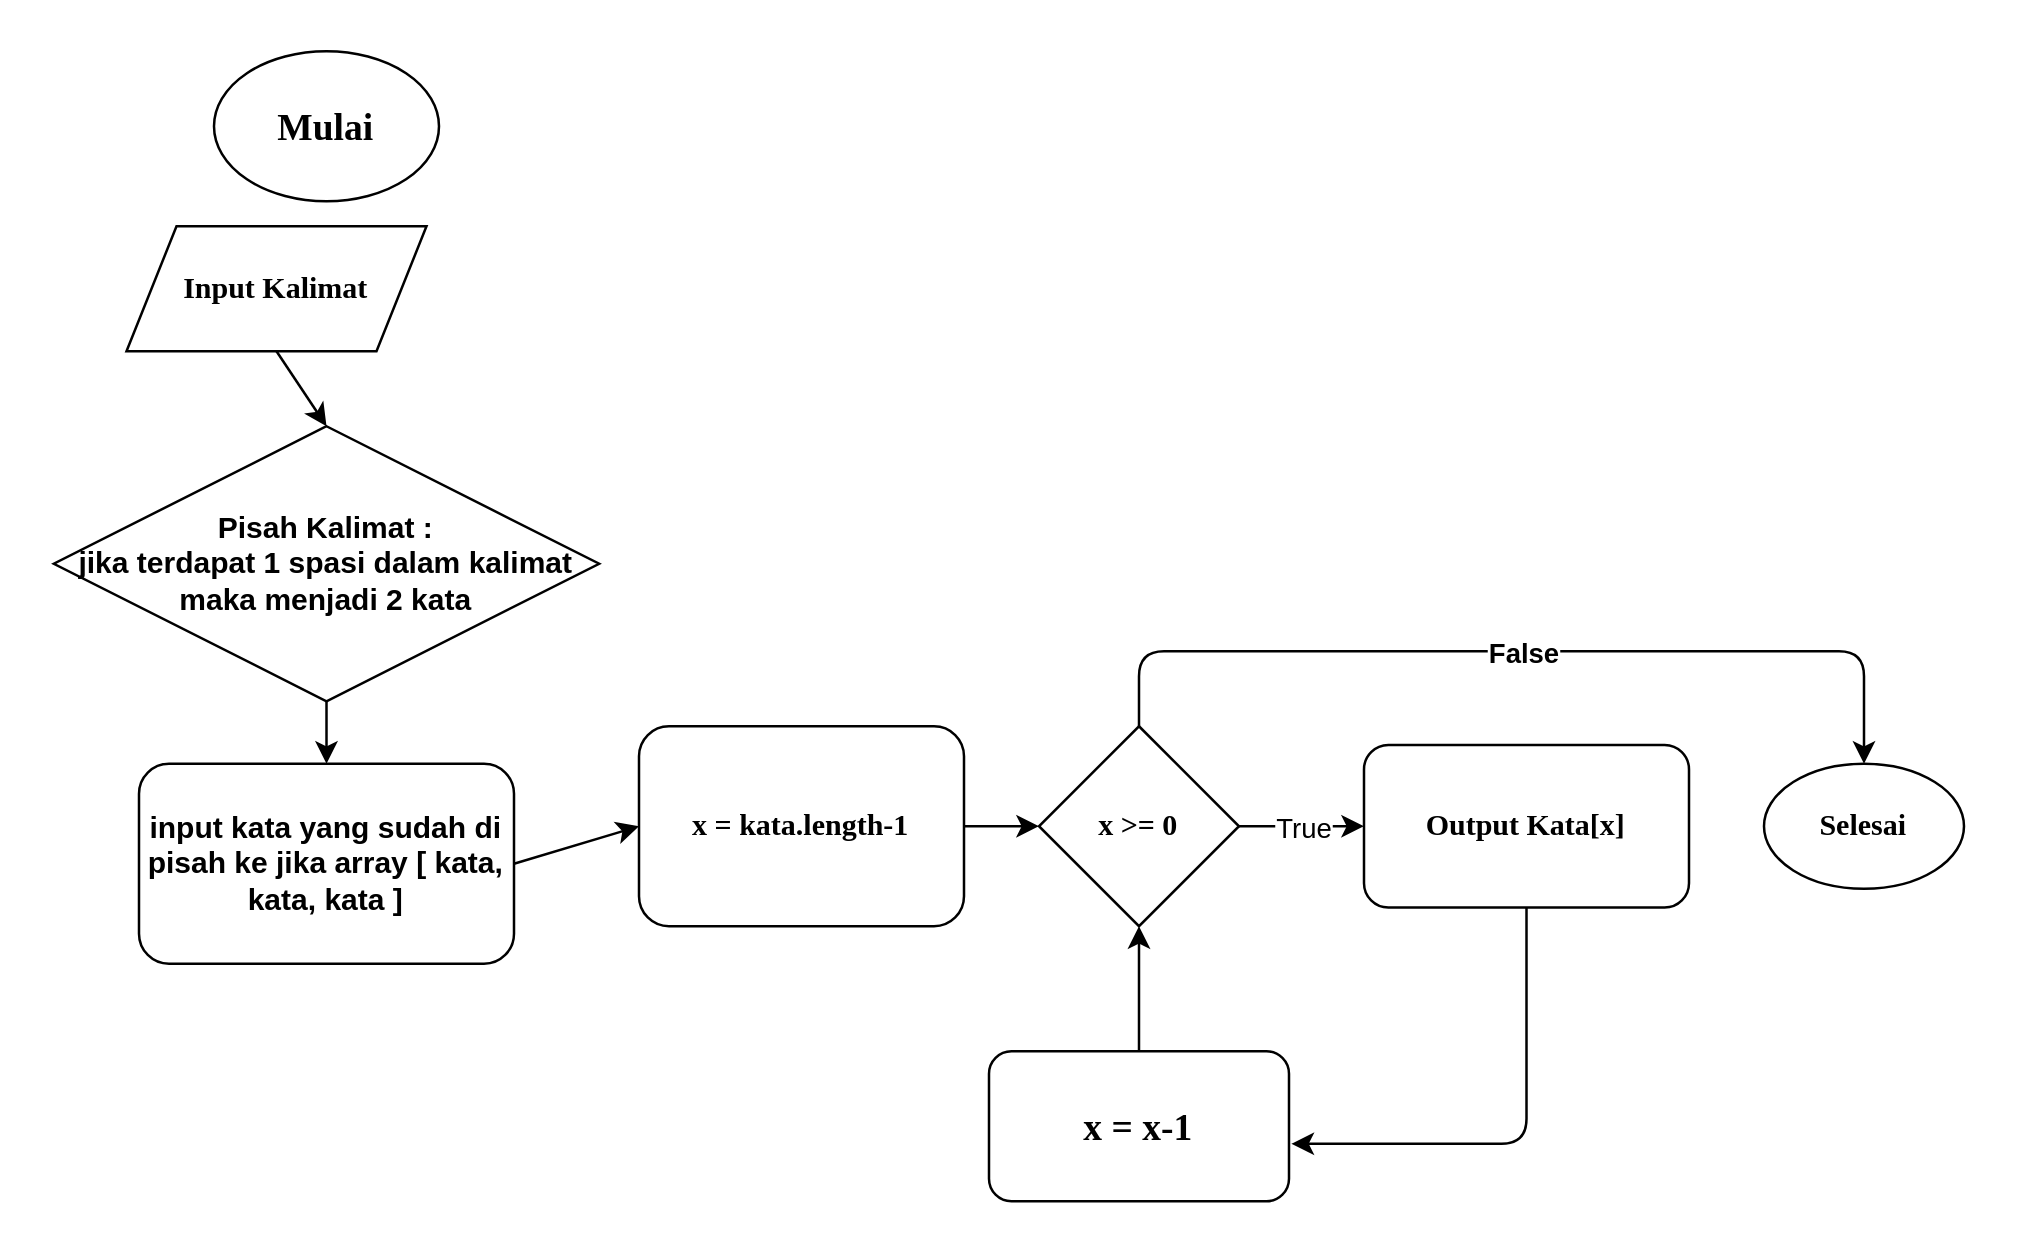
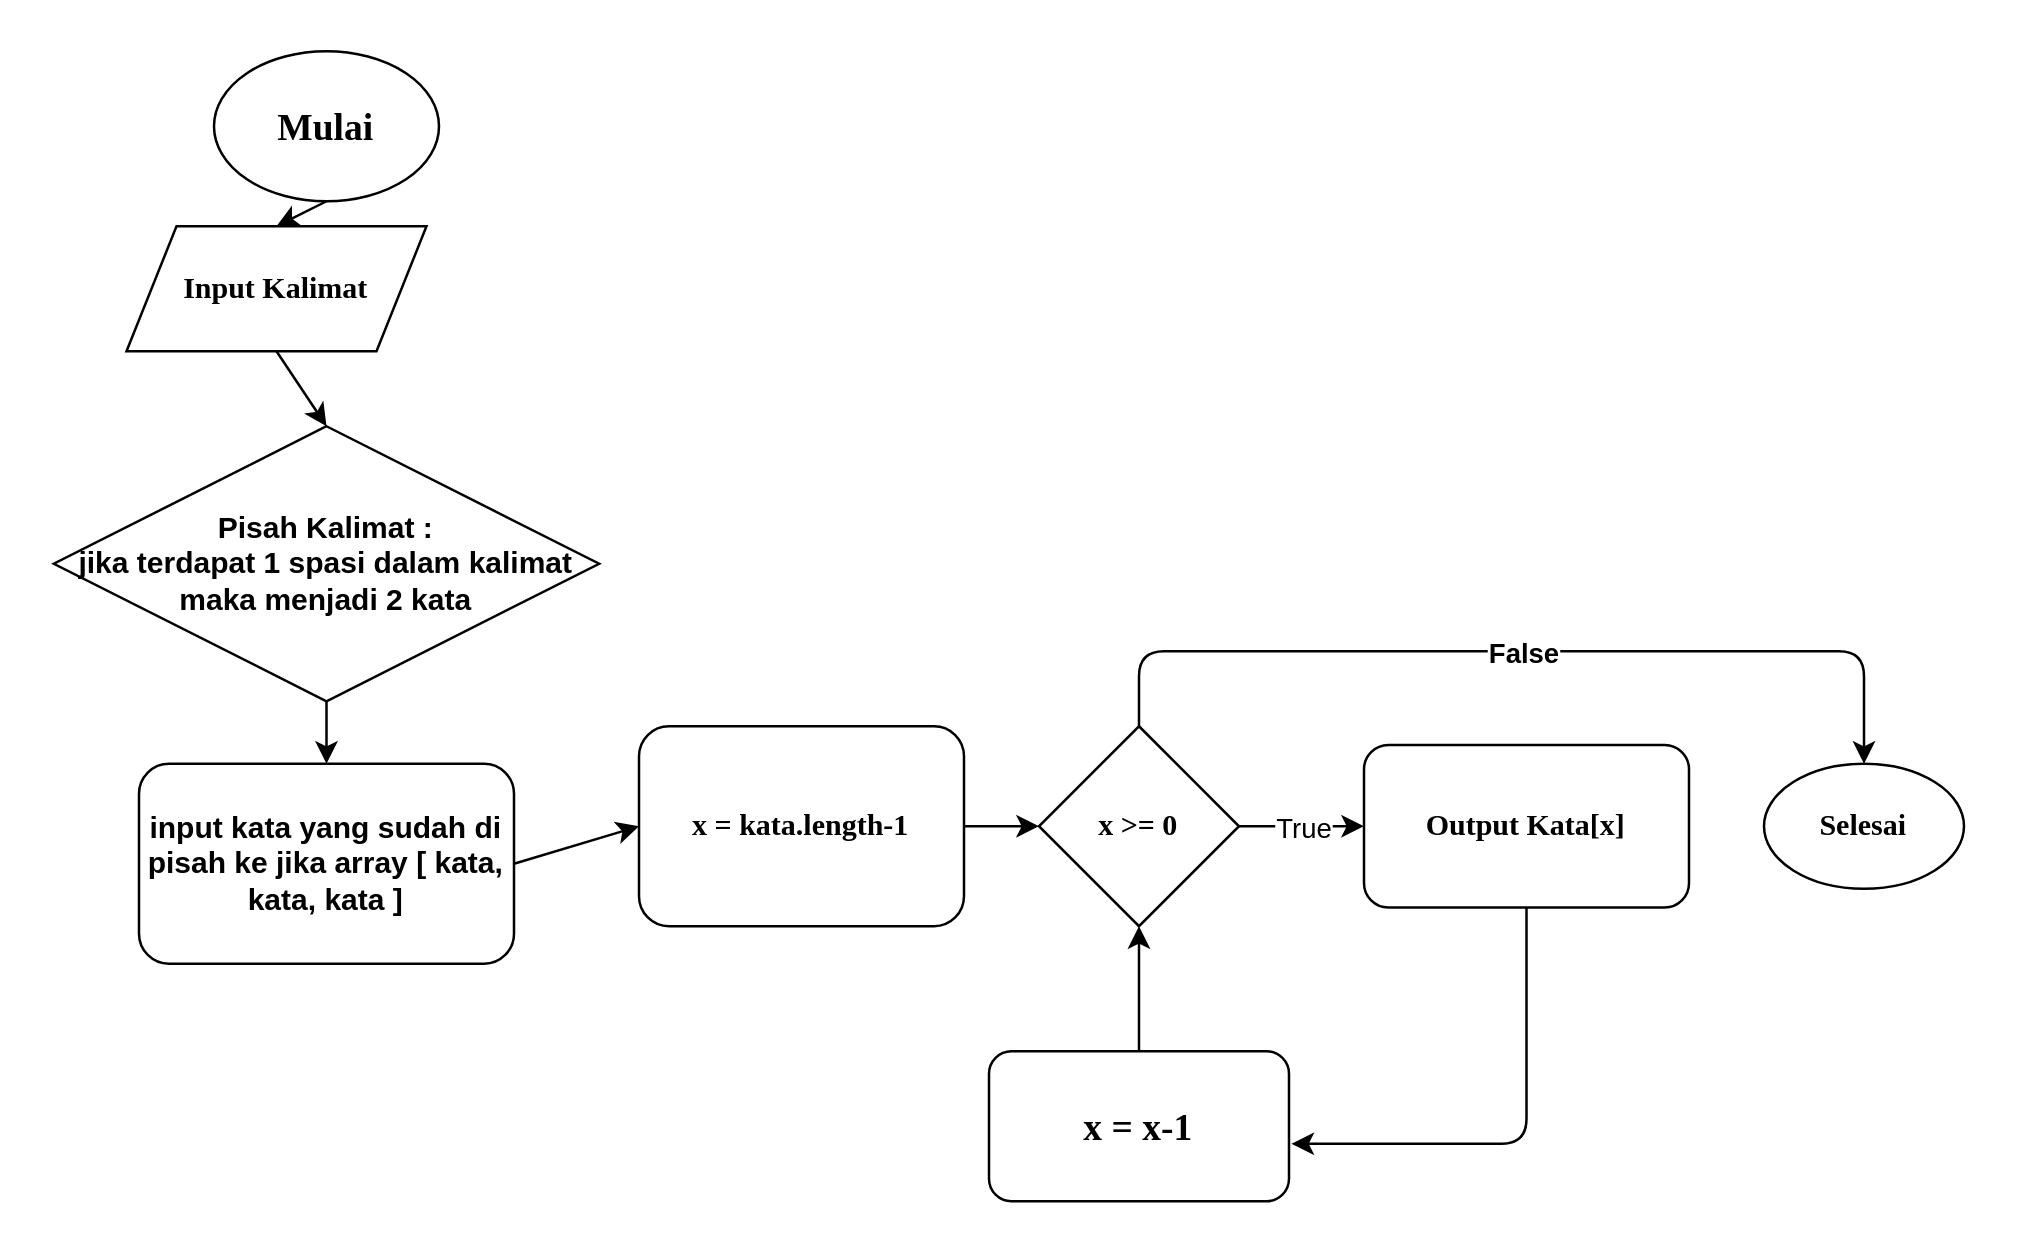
edge "Mulai" -> "Input Kalimat": added
